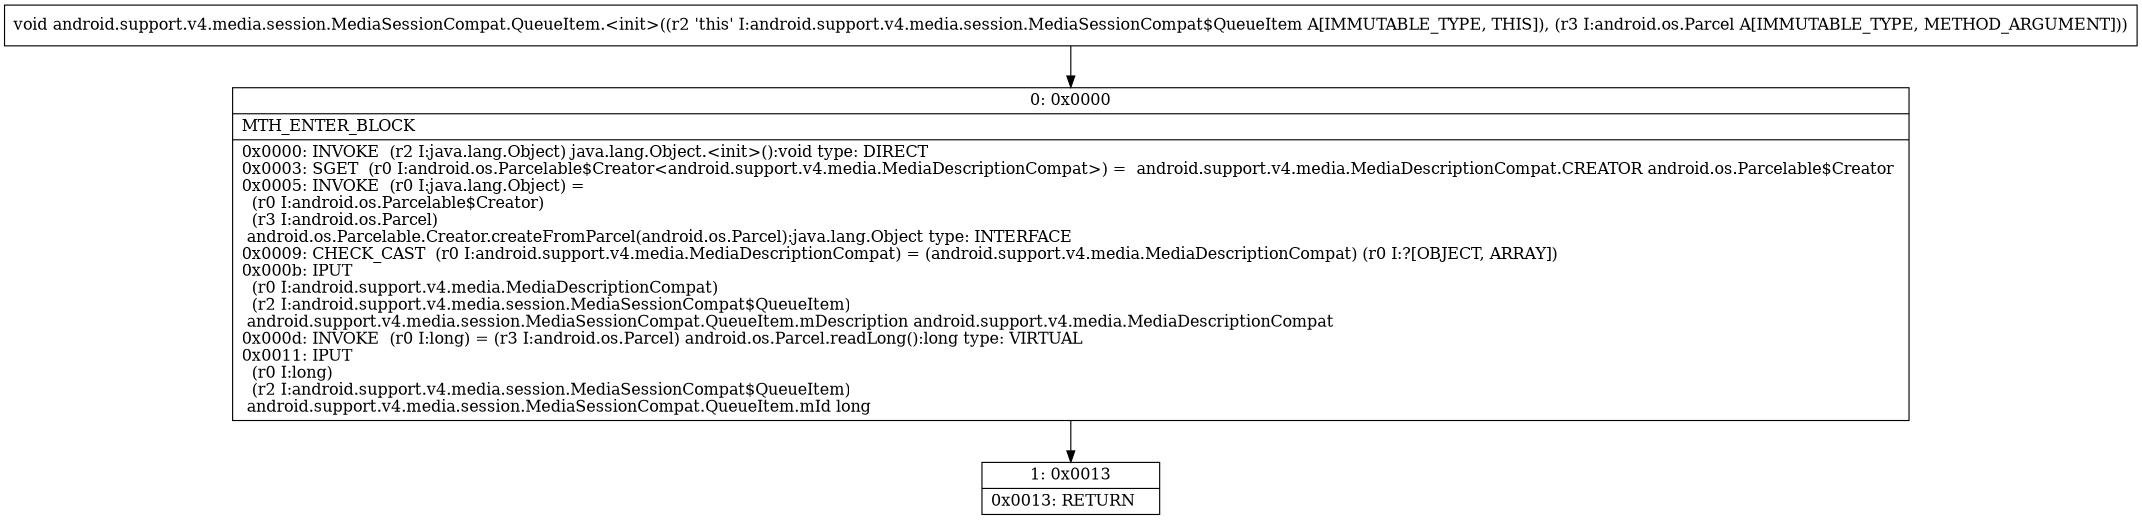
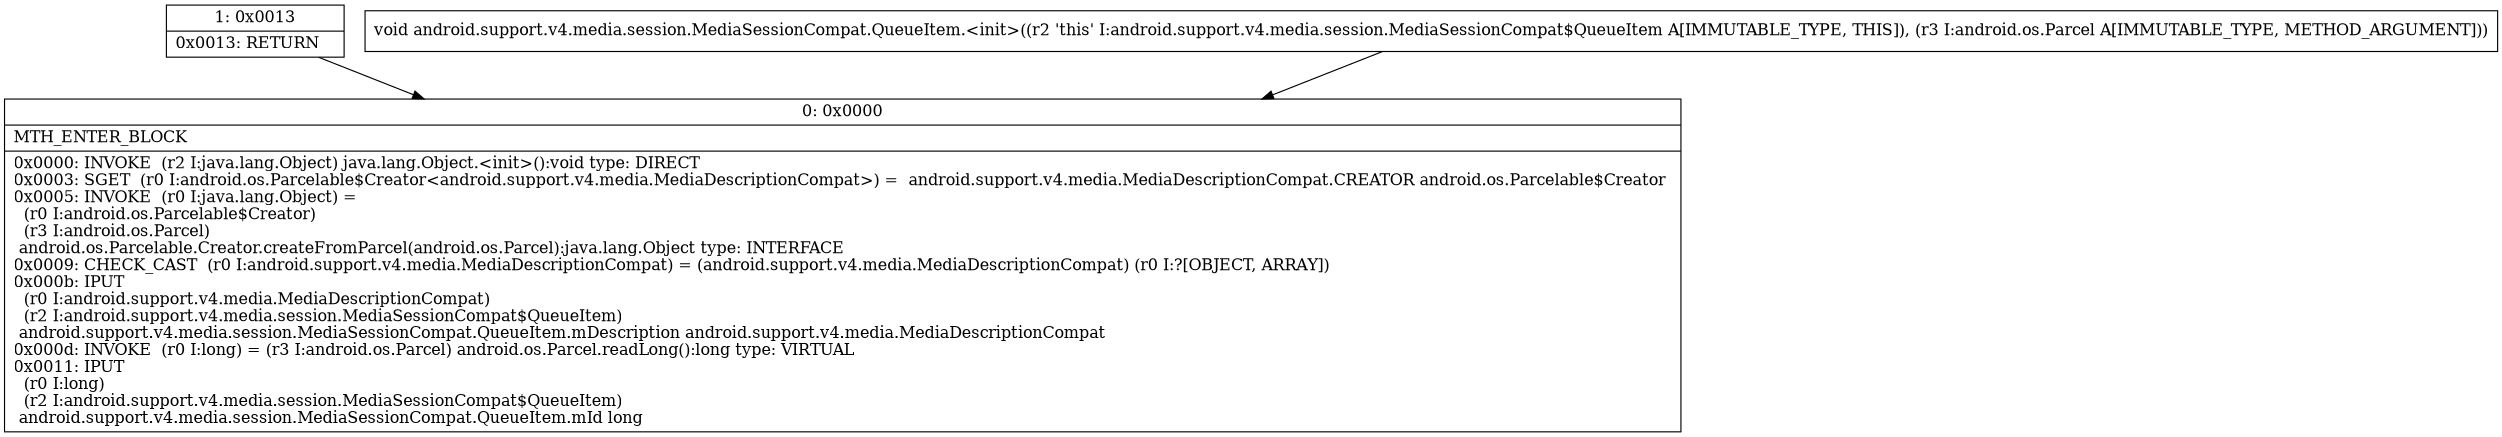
edge "0: 0x0000" -> "1: 0x0013": reversed
